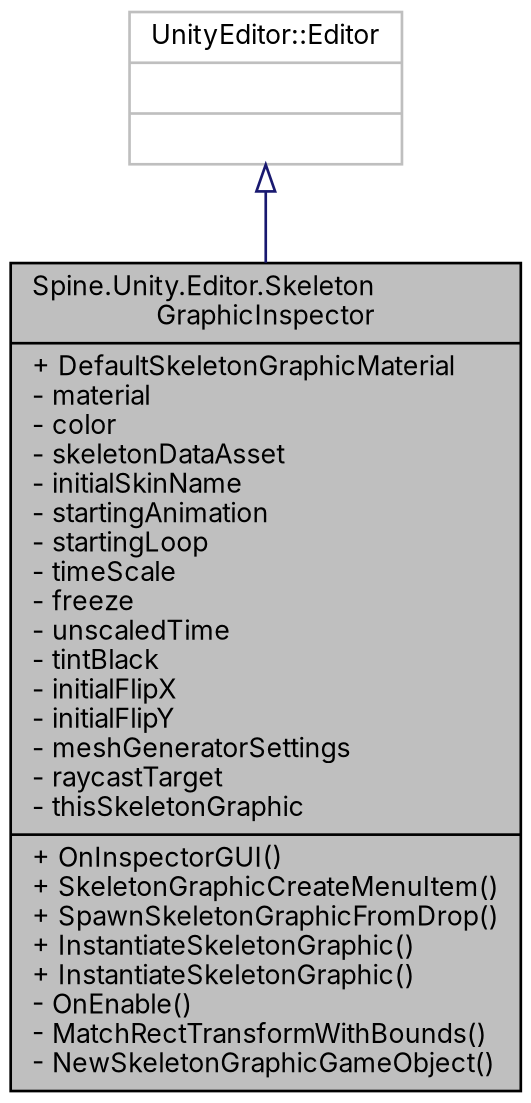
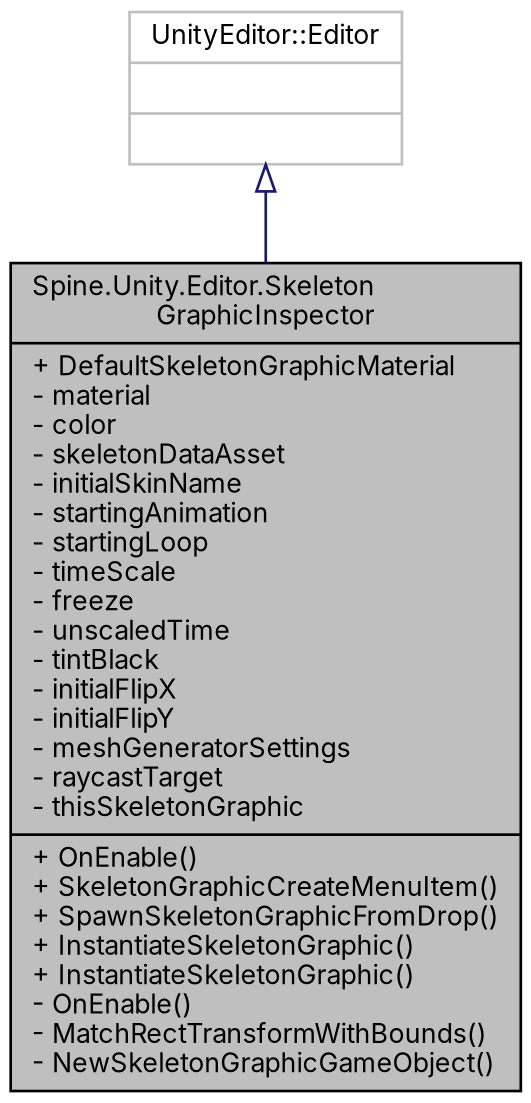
node "Spine.Unity.Editor.Skeleton": text "+ OnInspectorGUI()" -> "+ OnEnable()"
